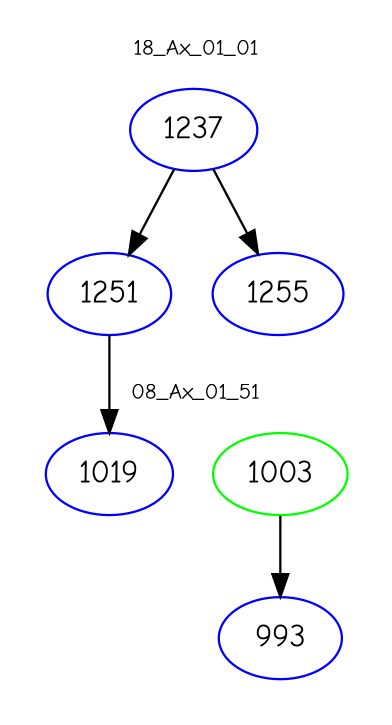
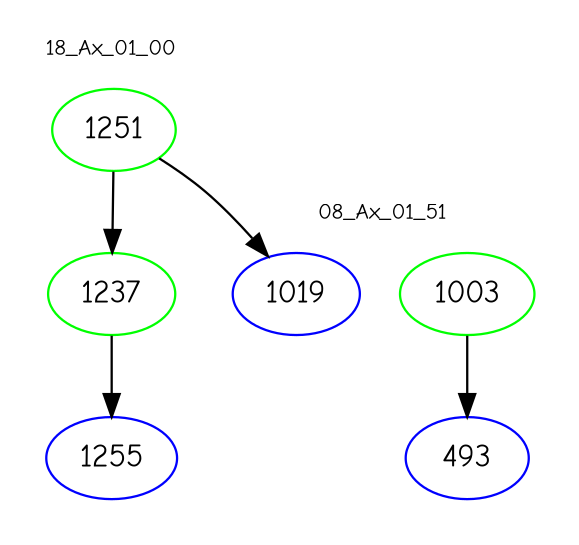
cluster "18_Ax_01_01": label "18_Ax_01_01" -> "18_Ax_01_00"
node "1237": color blue -> green
edge "1237" -> "1251": reversed
node "1251": color blue -> green
node "993": label "993" -> "493"
